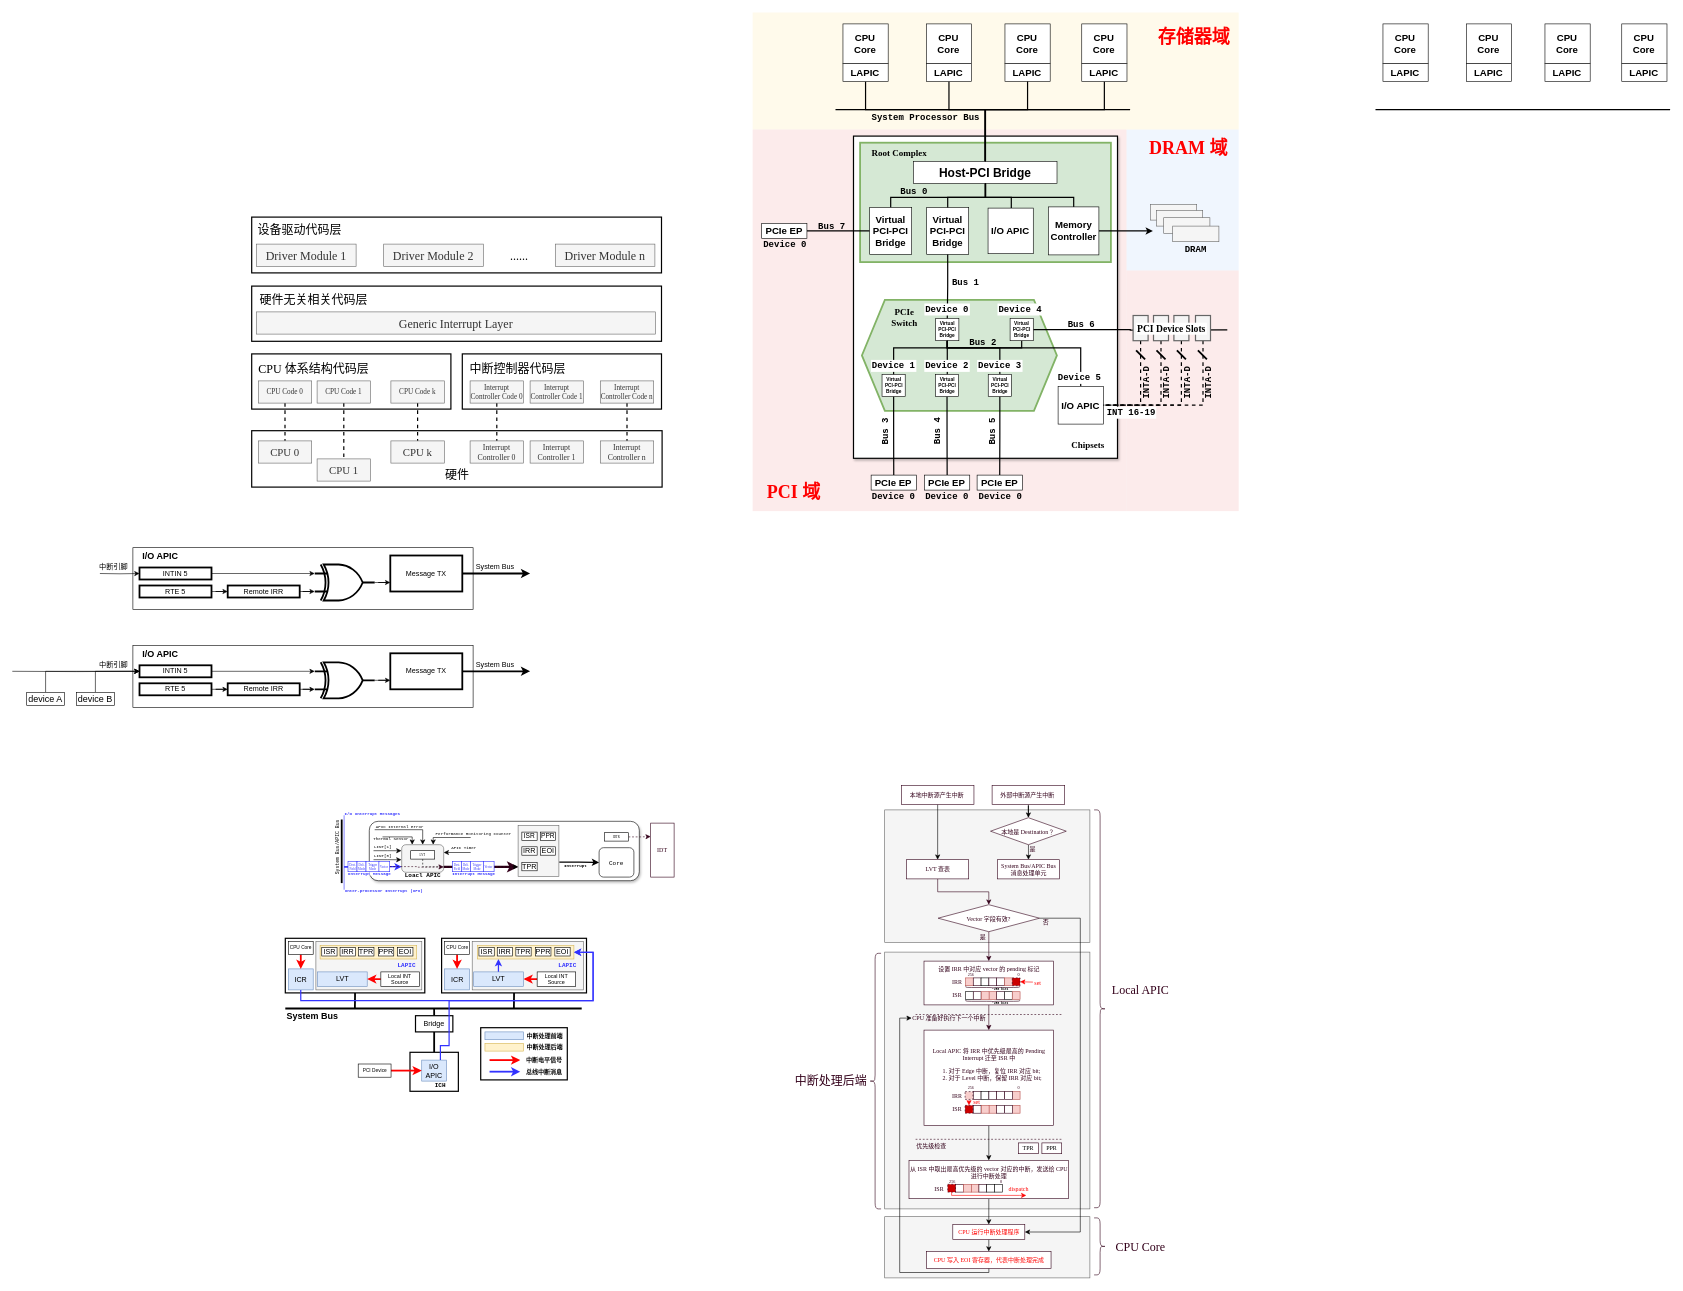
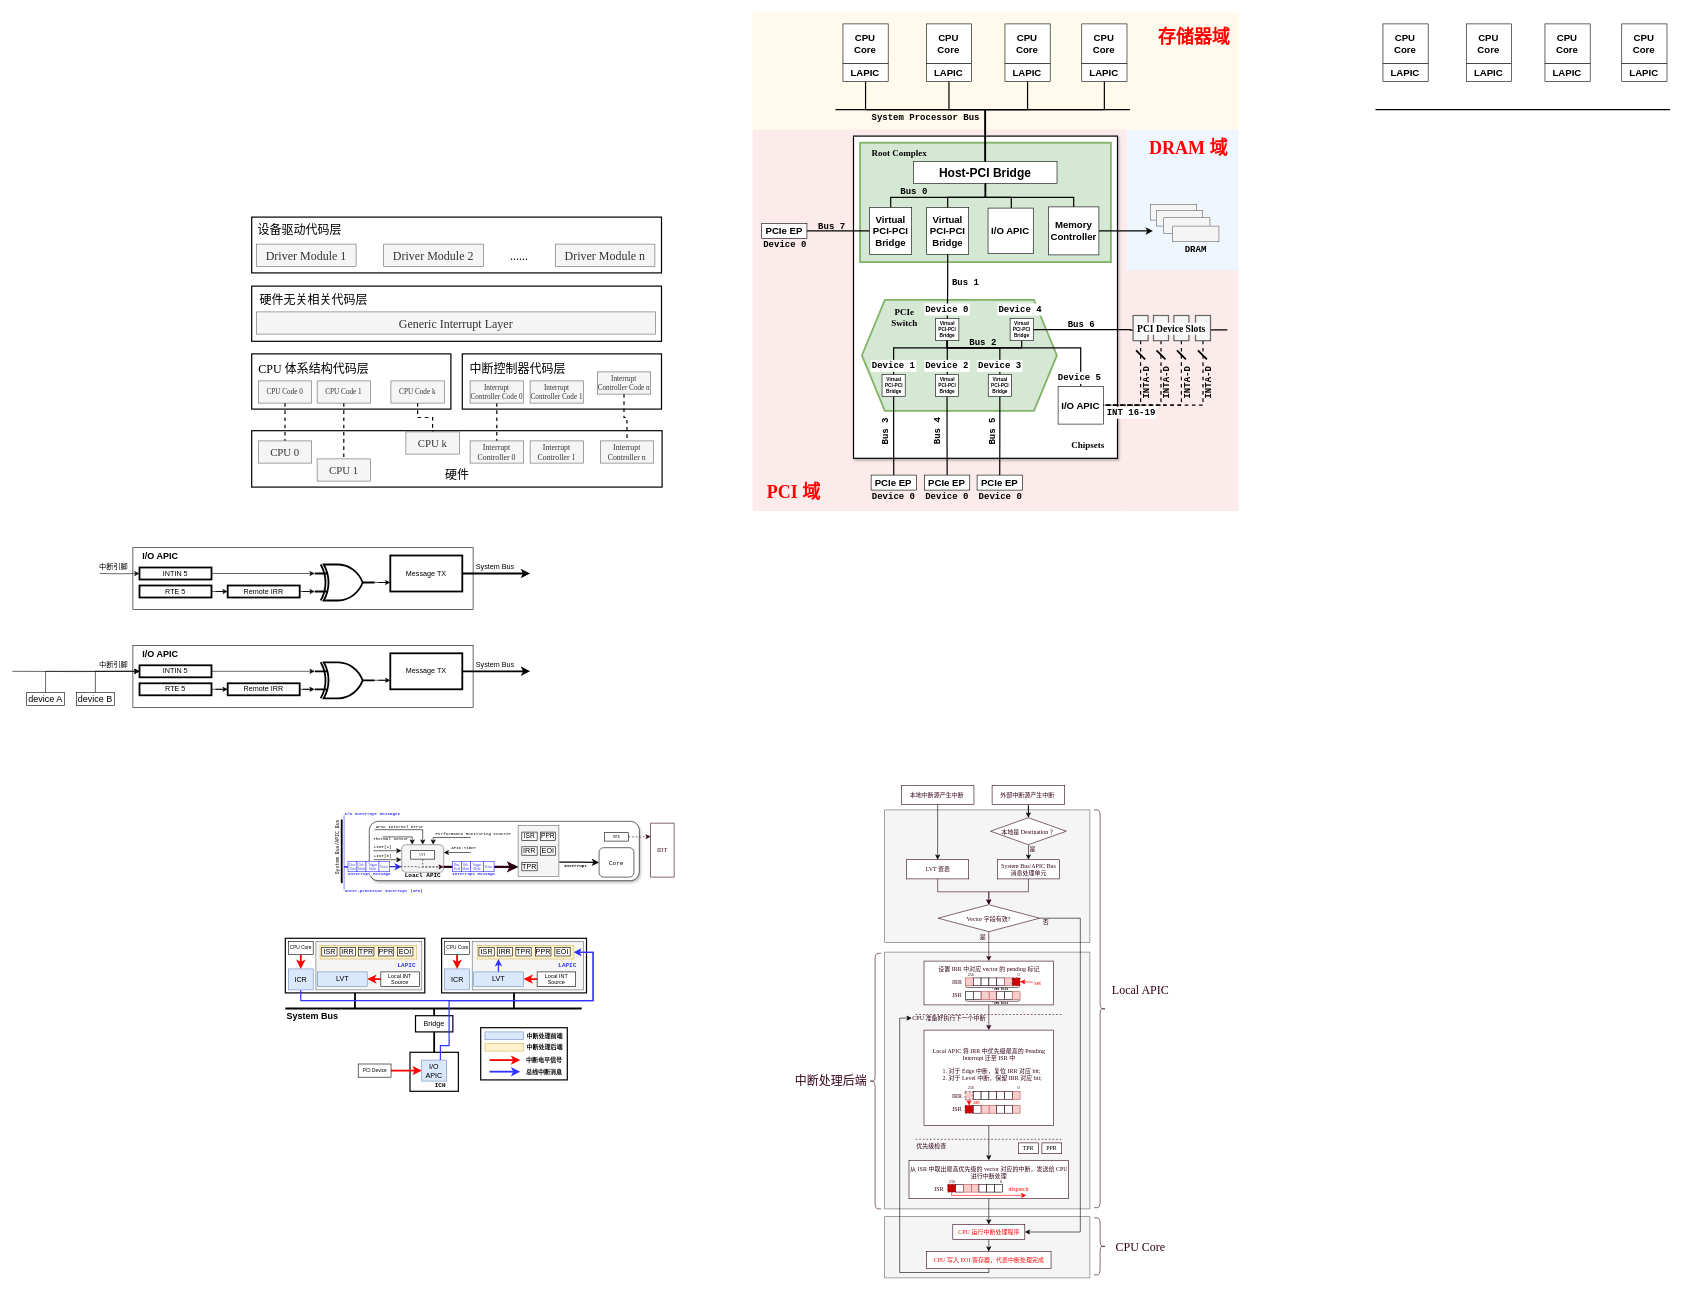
node "Interrupt Controller Code n": moved (627, 392) -> (624, 383)
node "CPU k": moved (418, 452) -> (433, 443)
edge "System Bus/APIC Bus 消息处理单元" -> "Vector 字段有效?": added
